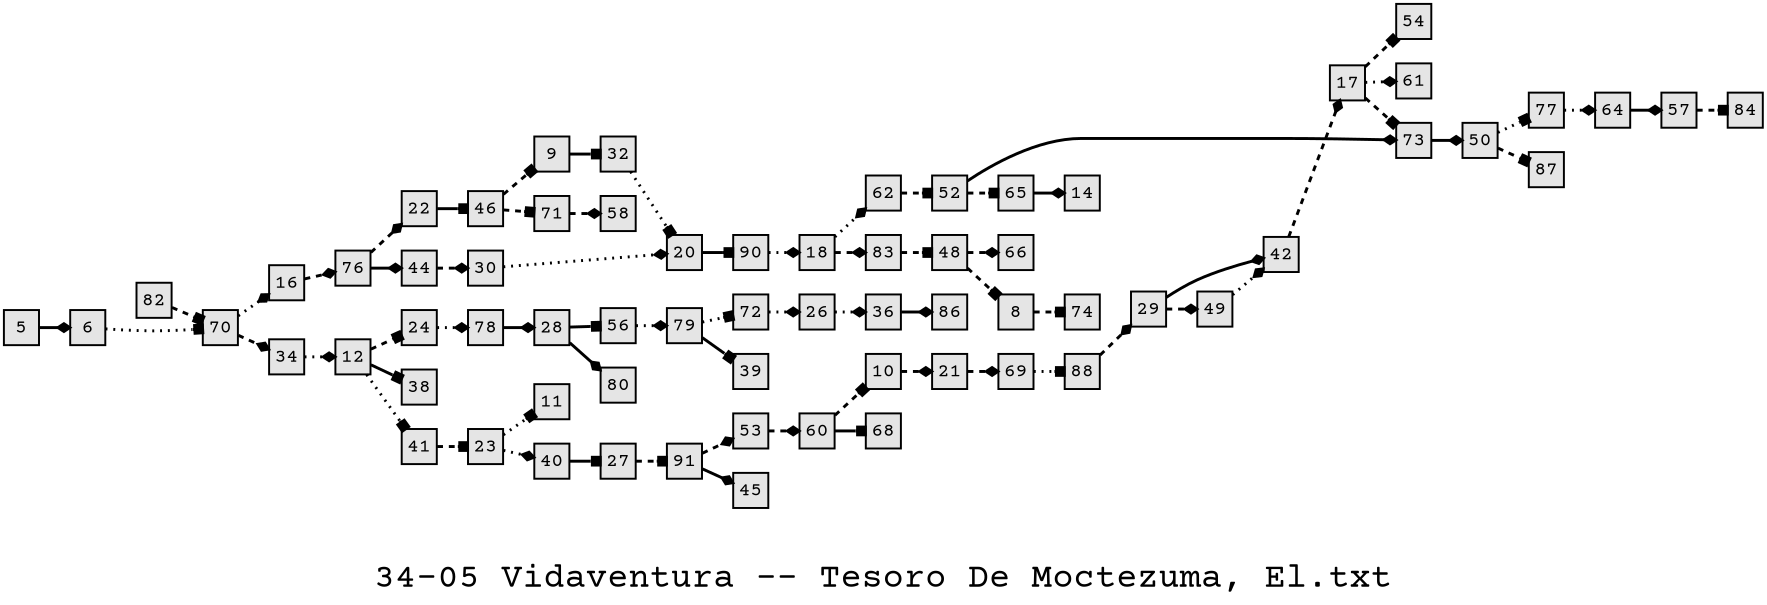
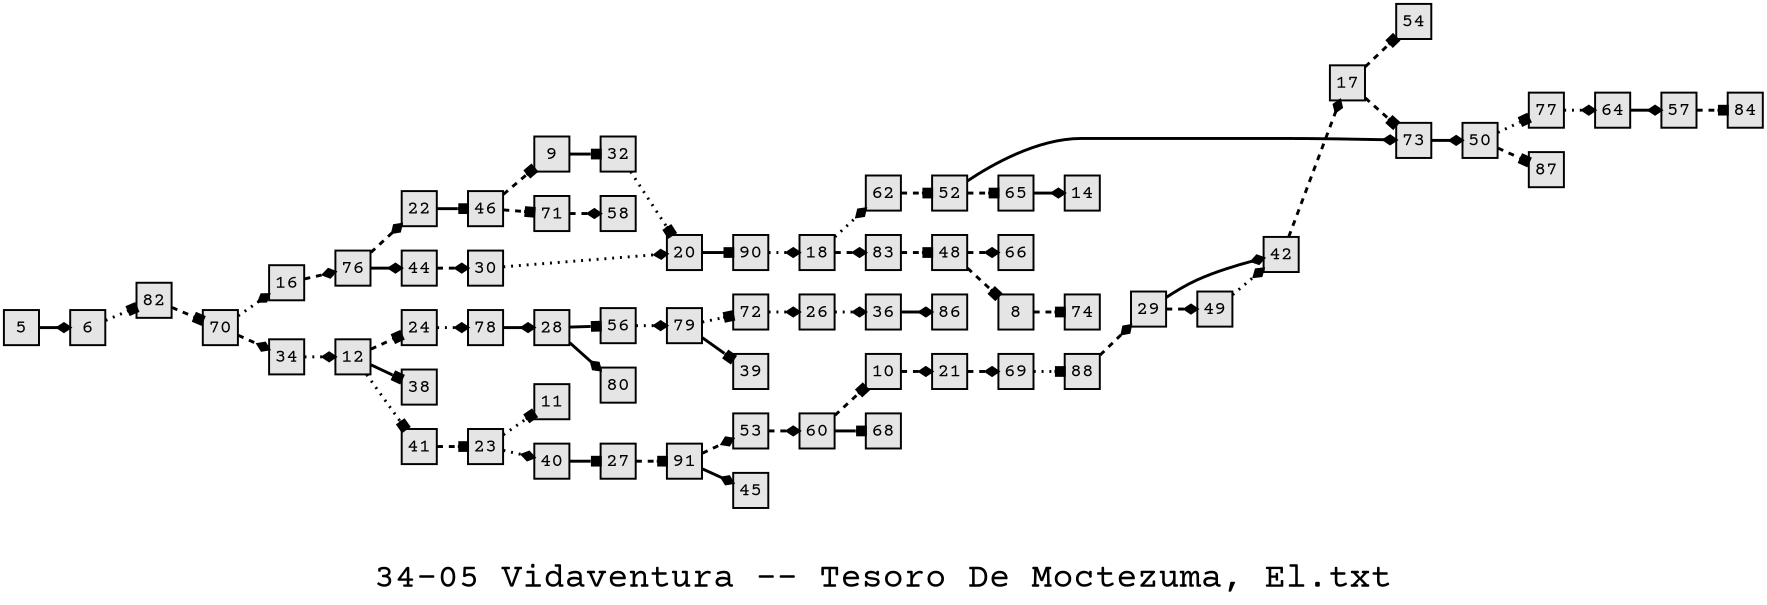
node "61": removed
edge "6" -> "70": now "6" -> "82"
